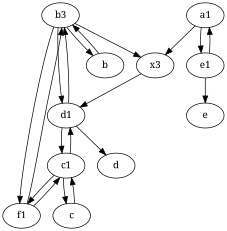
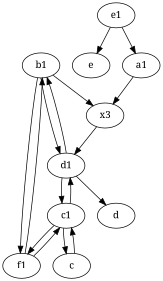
node "b3": label "b3" -> "b1"
edge "a1" -> "e1": removed
node "b": removed
